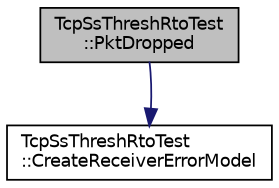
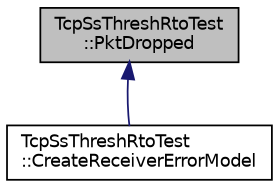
edge "TcpSsThreshRtoTest ::PktDropped" -> "TcpSsThreshRtoTest ::CreateReceiverErrorModel": reversed
